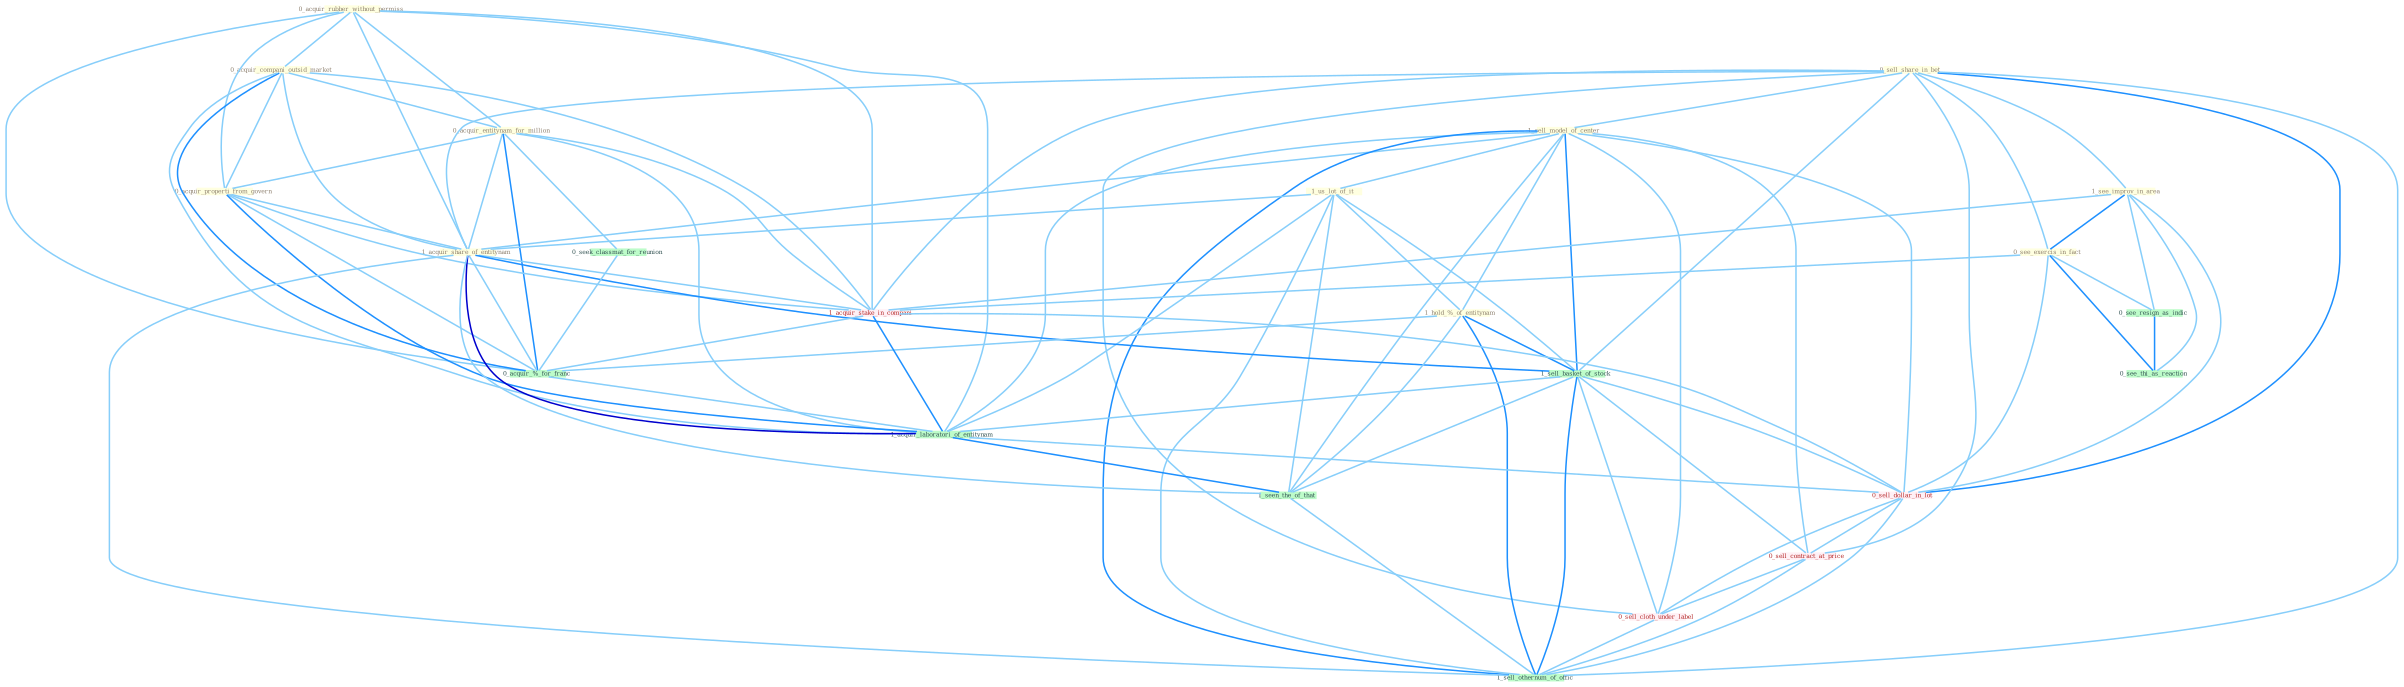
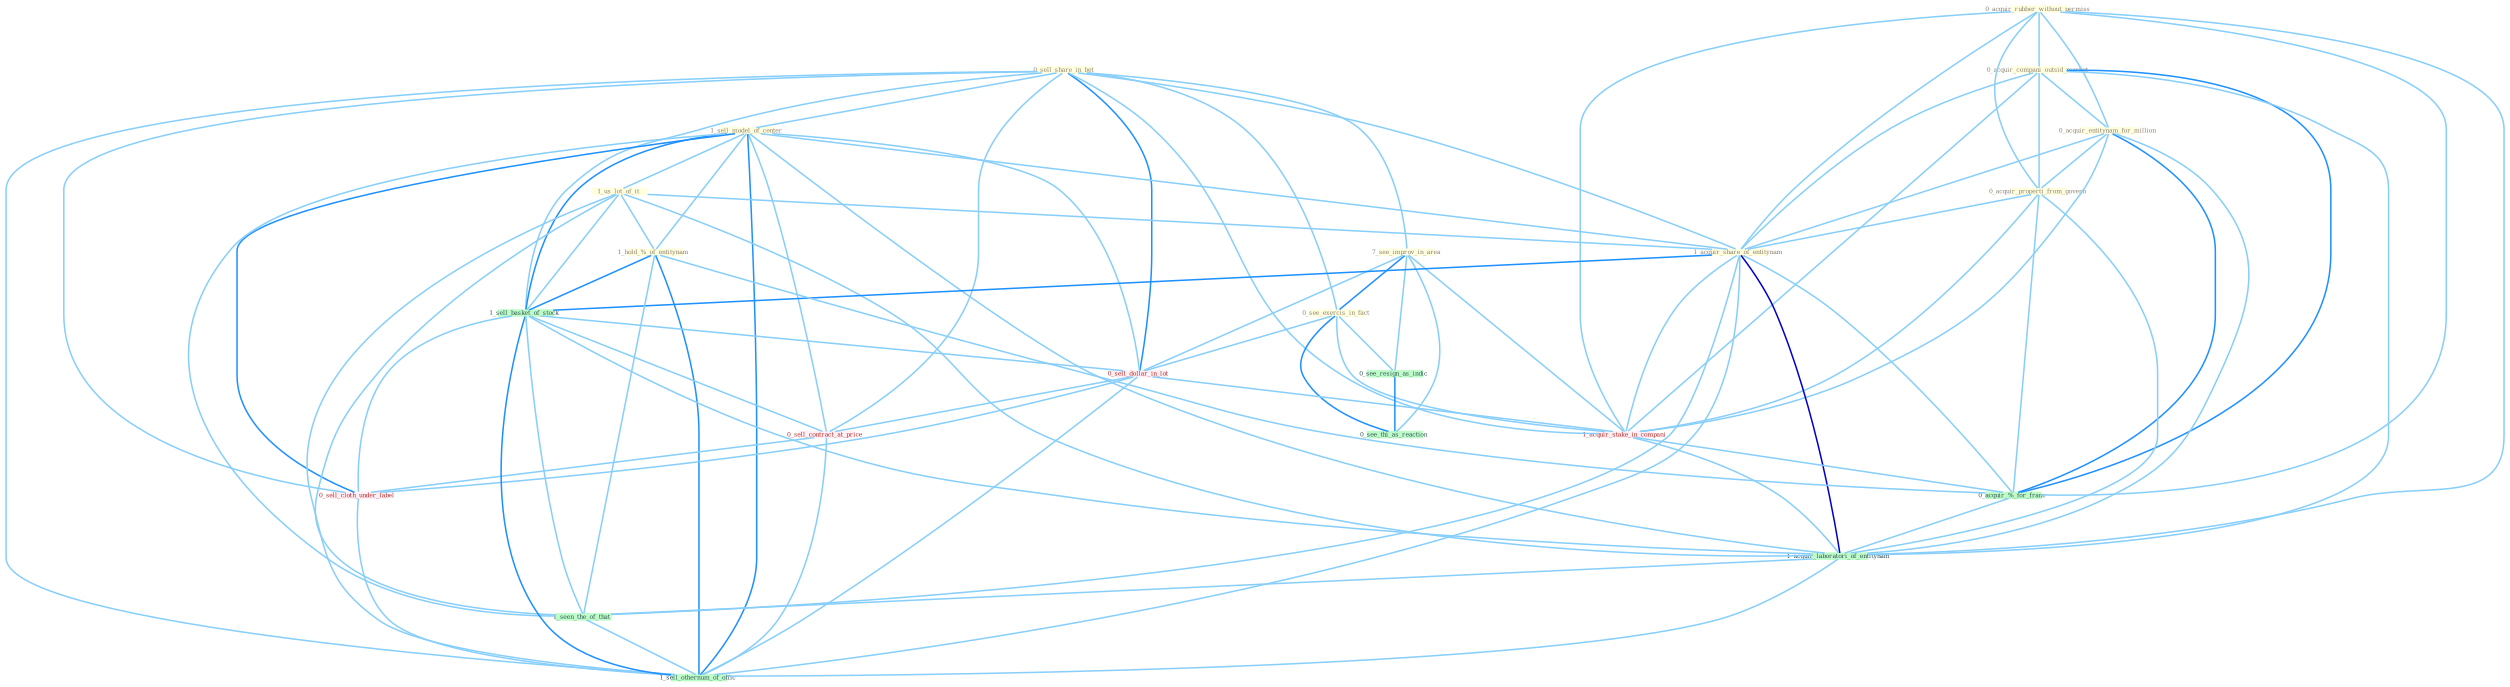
node "1_see_improv_in_area": label "1_see_improv_in_area" -> "7_see_improv_in_area"
node "0_seek_classmat_for_reunion": removed
edge "1_sell_model_of_center" -- "0_sell_cloth_under_label": color #87cefa -> #1e90ff
edge "1_acquir_stake_in_compani" -- "1_acquir_laboratori_of_entitynam": color #1e90ff -> #87cefa
edge "0_acquir_properti_from_govern" -- "1_acquir_laboratori_of_entitynam": color #1e90ff -> #87cefa
edge "1_acquir_laboratori_of_entitynam" -- "1_seen_the_of_that": color #1e90ff -> #87cefa
edge "1_acquir_laboratori_of_entitynam" -- "0_sell_dollar_in_lot": now "1_acquir_laboratori_of_entitynam" -- "1_sell_othernum_of_offic"
